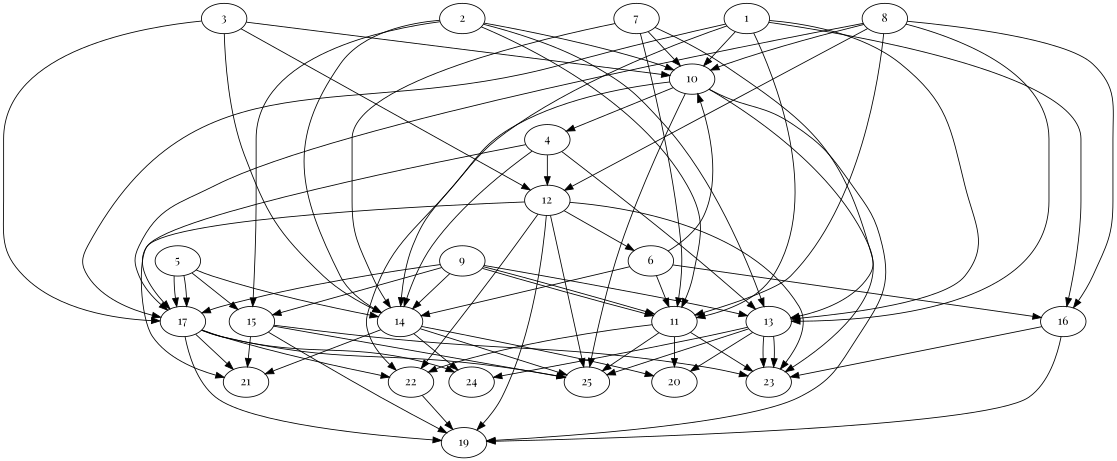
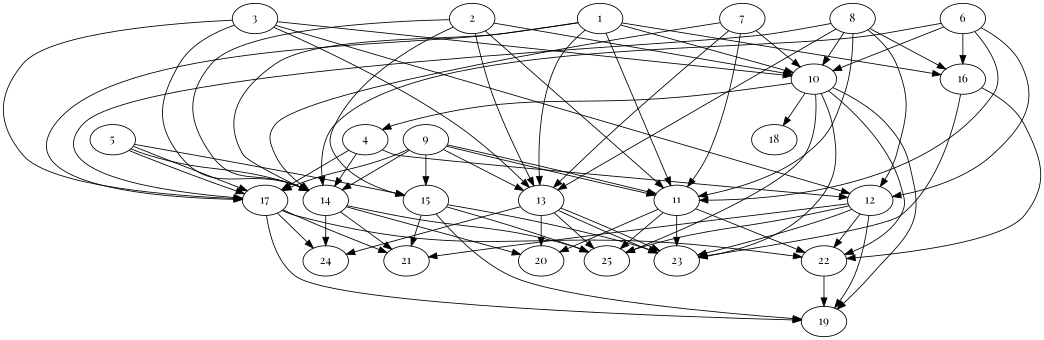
node "18": added
edge "4" -> "13": now "3" -> "13"
edge "12" -> "6": reversed
edge "17" -> "25": removed
edge "16" -> "19": now "16" -> "22"
